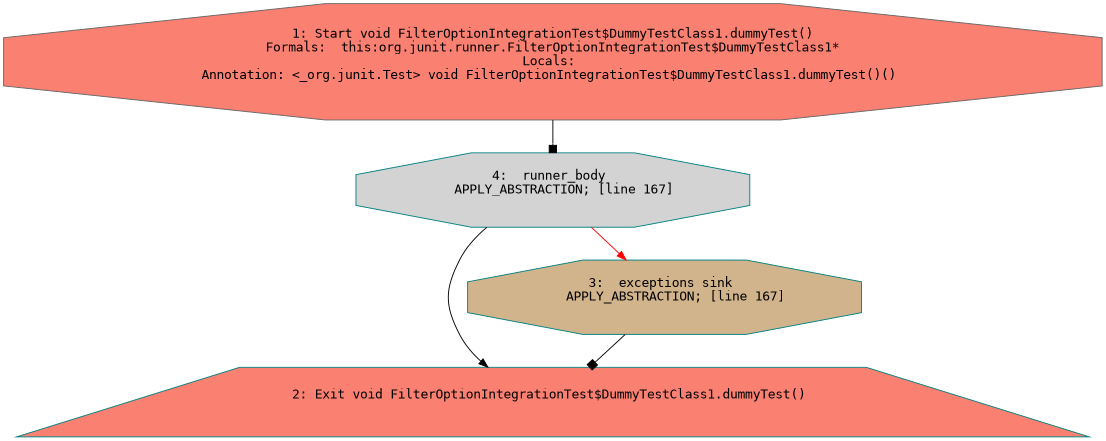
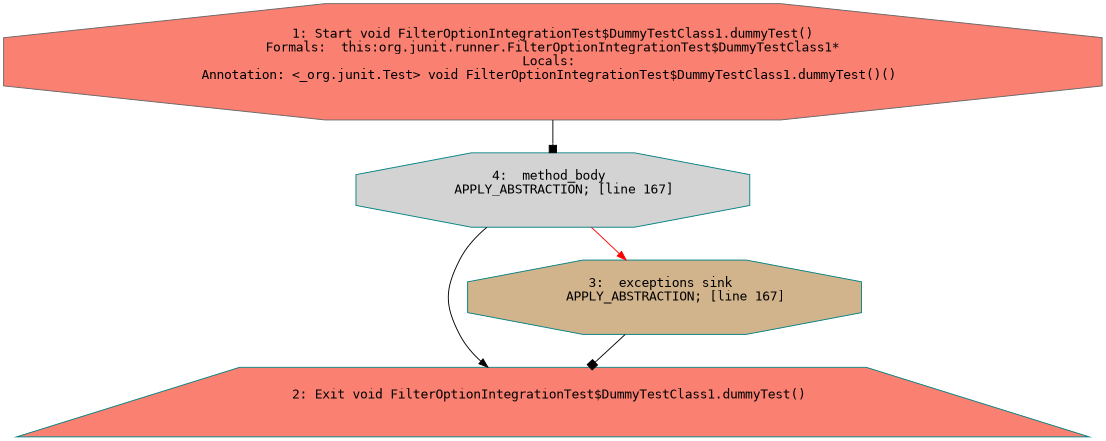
node "4:  runner_body APPLY_ABSTRACTION; [line 167]": label "4:  runner_body APPLY_ABSTRACTION; [line 167]" -> "4:  method_body APPLY_ABSTRACTION; [line 167]"
